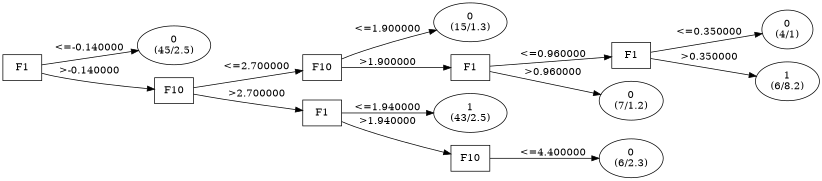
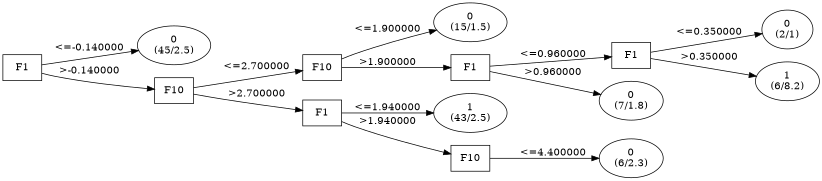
node "0 (15/1.3)": label "0 (15/1.3)" -> "0 (15/1.5)"
node "0 (4/1)": label "0 (4/1)" -> "0 (2/1)"
node "0 (7/1.2)": label "0 (7/1.2)" -> "0 (7/1.8)"
